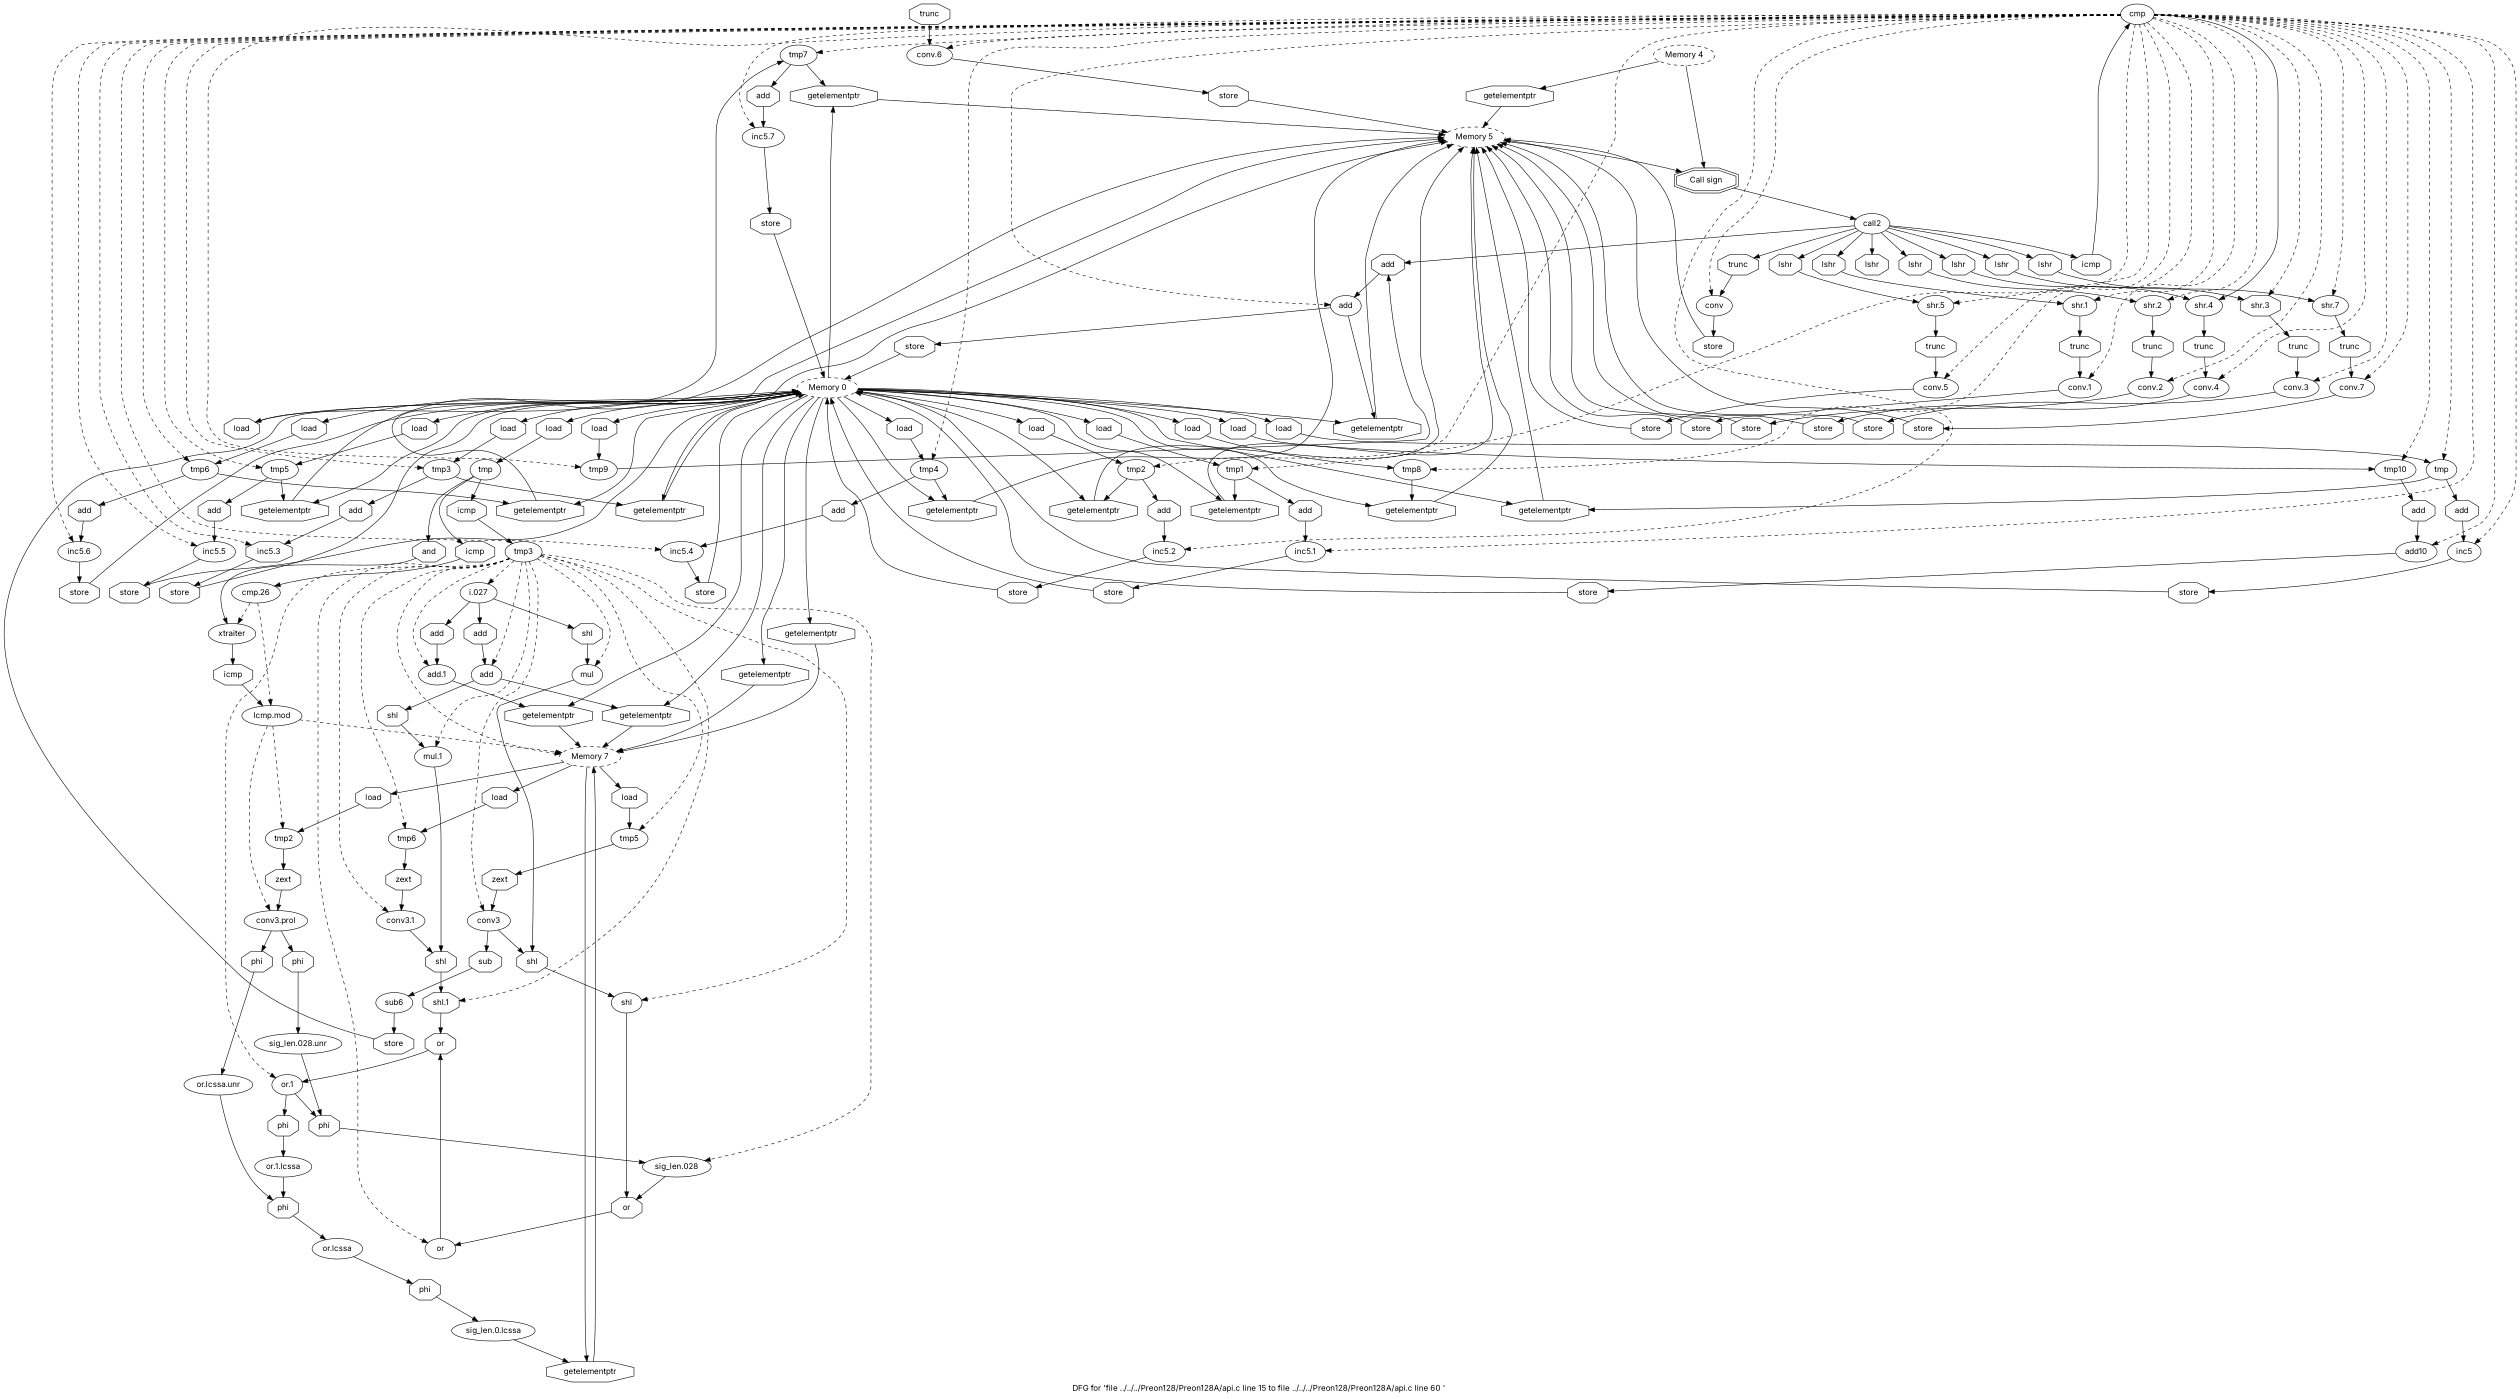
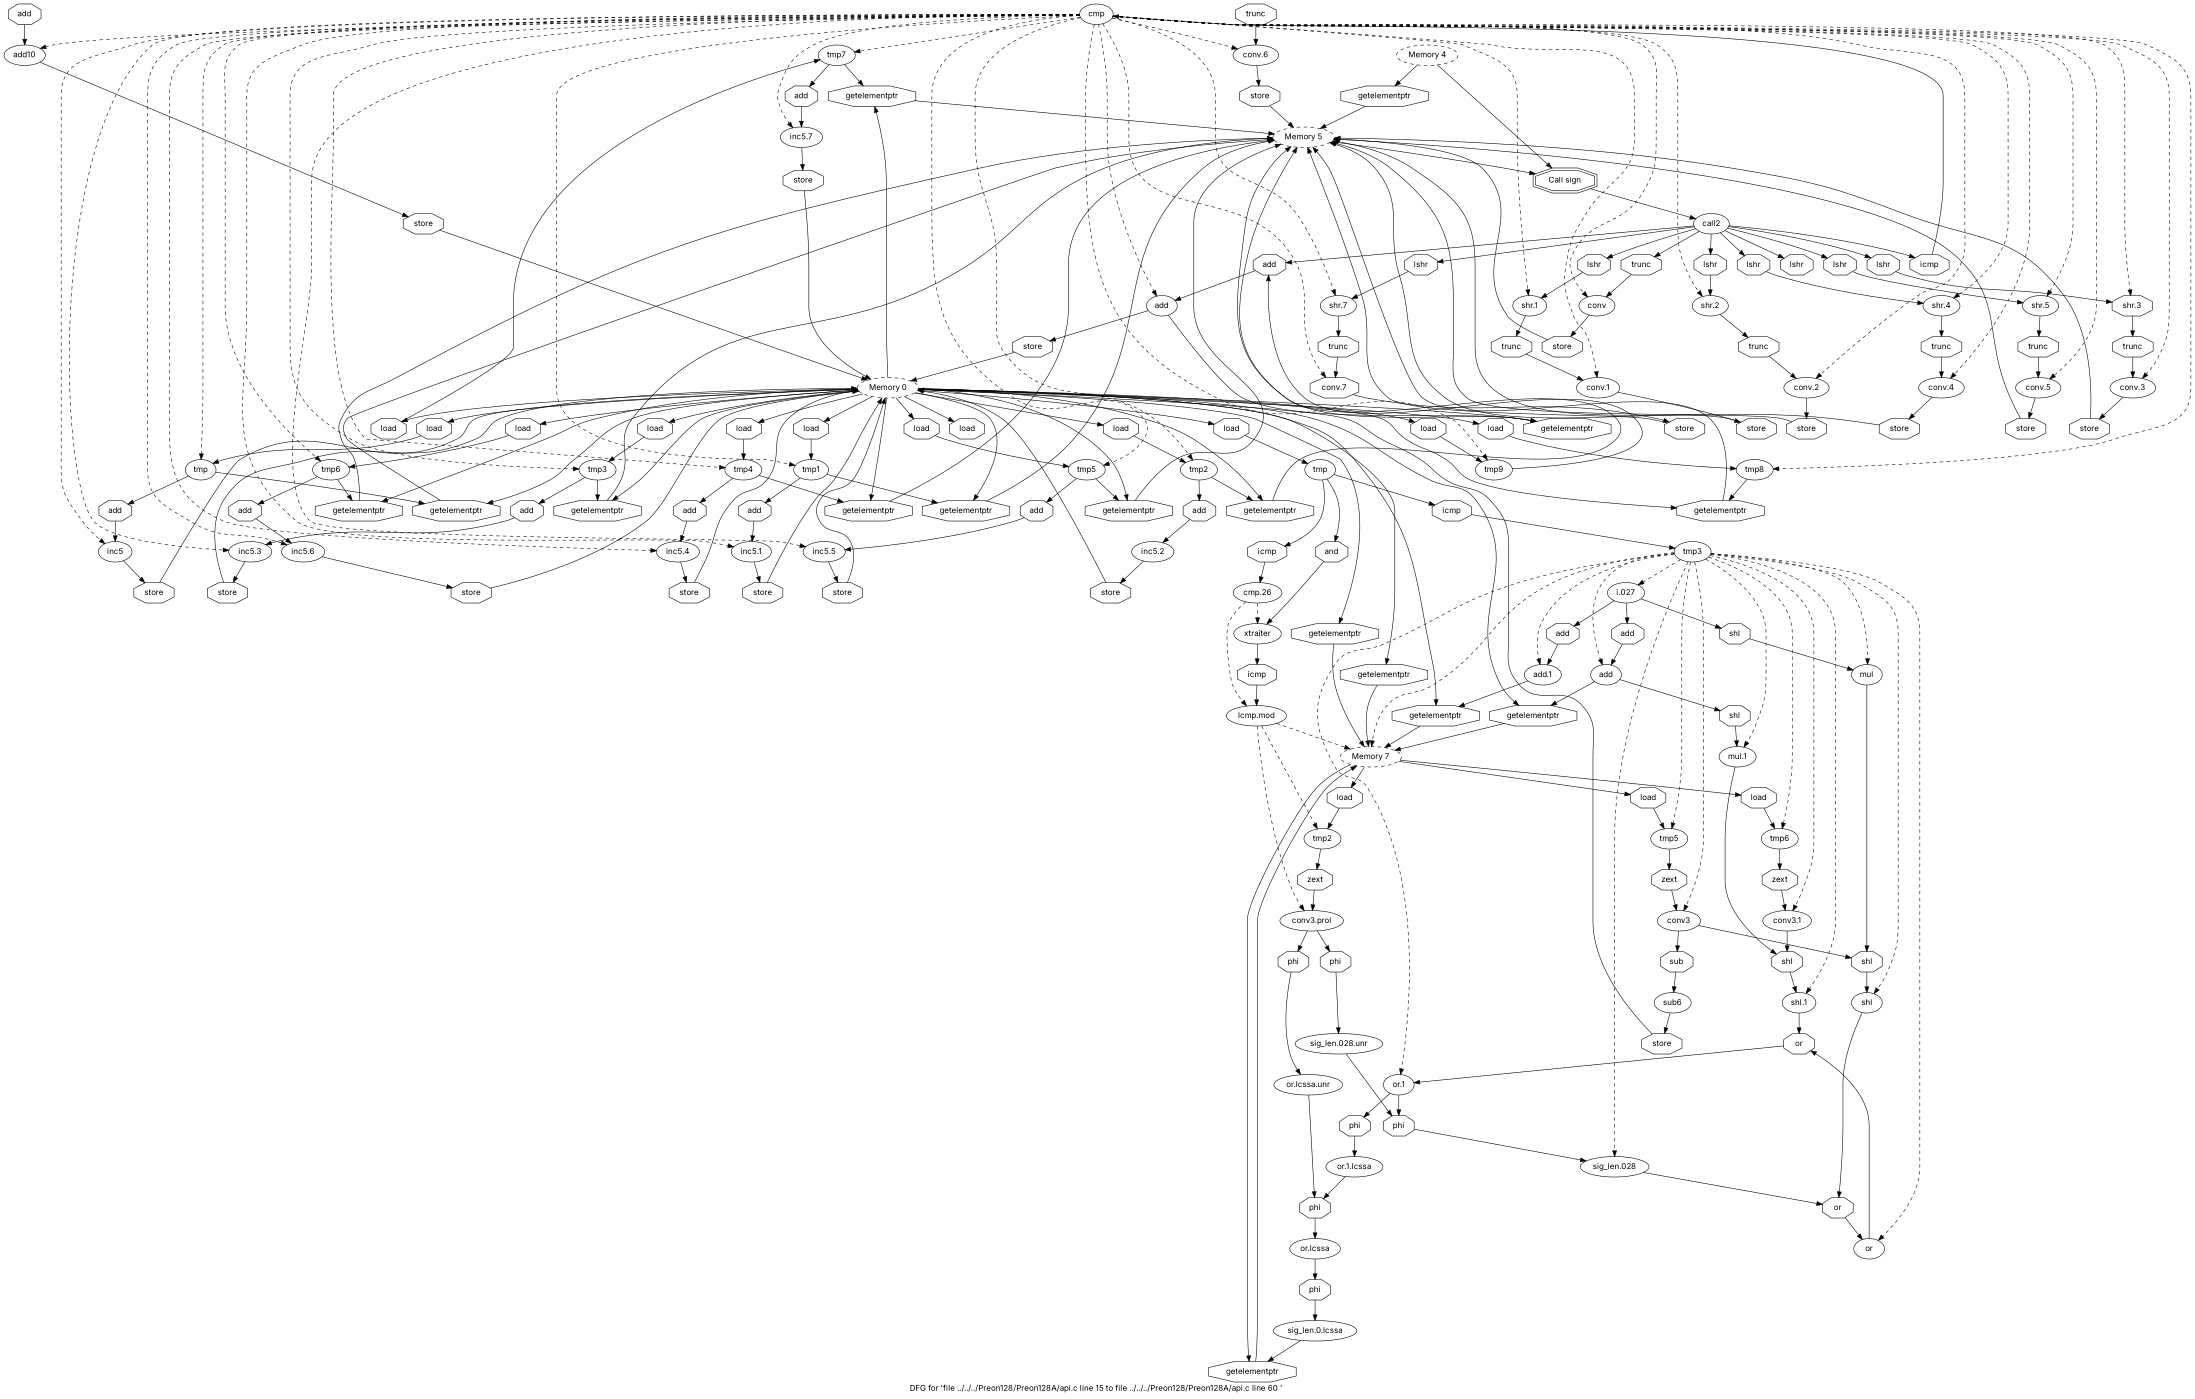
edge "cmp" -> "shr.4": style solid -> dashed
node "conv.7": shape ellipse -> octagon
edge "cmp" -> "inc5.2": removed
node "tmp10": removed
node "inc5.3": shape octagon -> ellipse
node "shl.1": shape octagon -> ellipse
